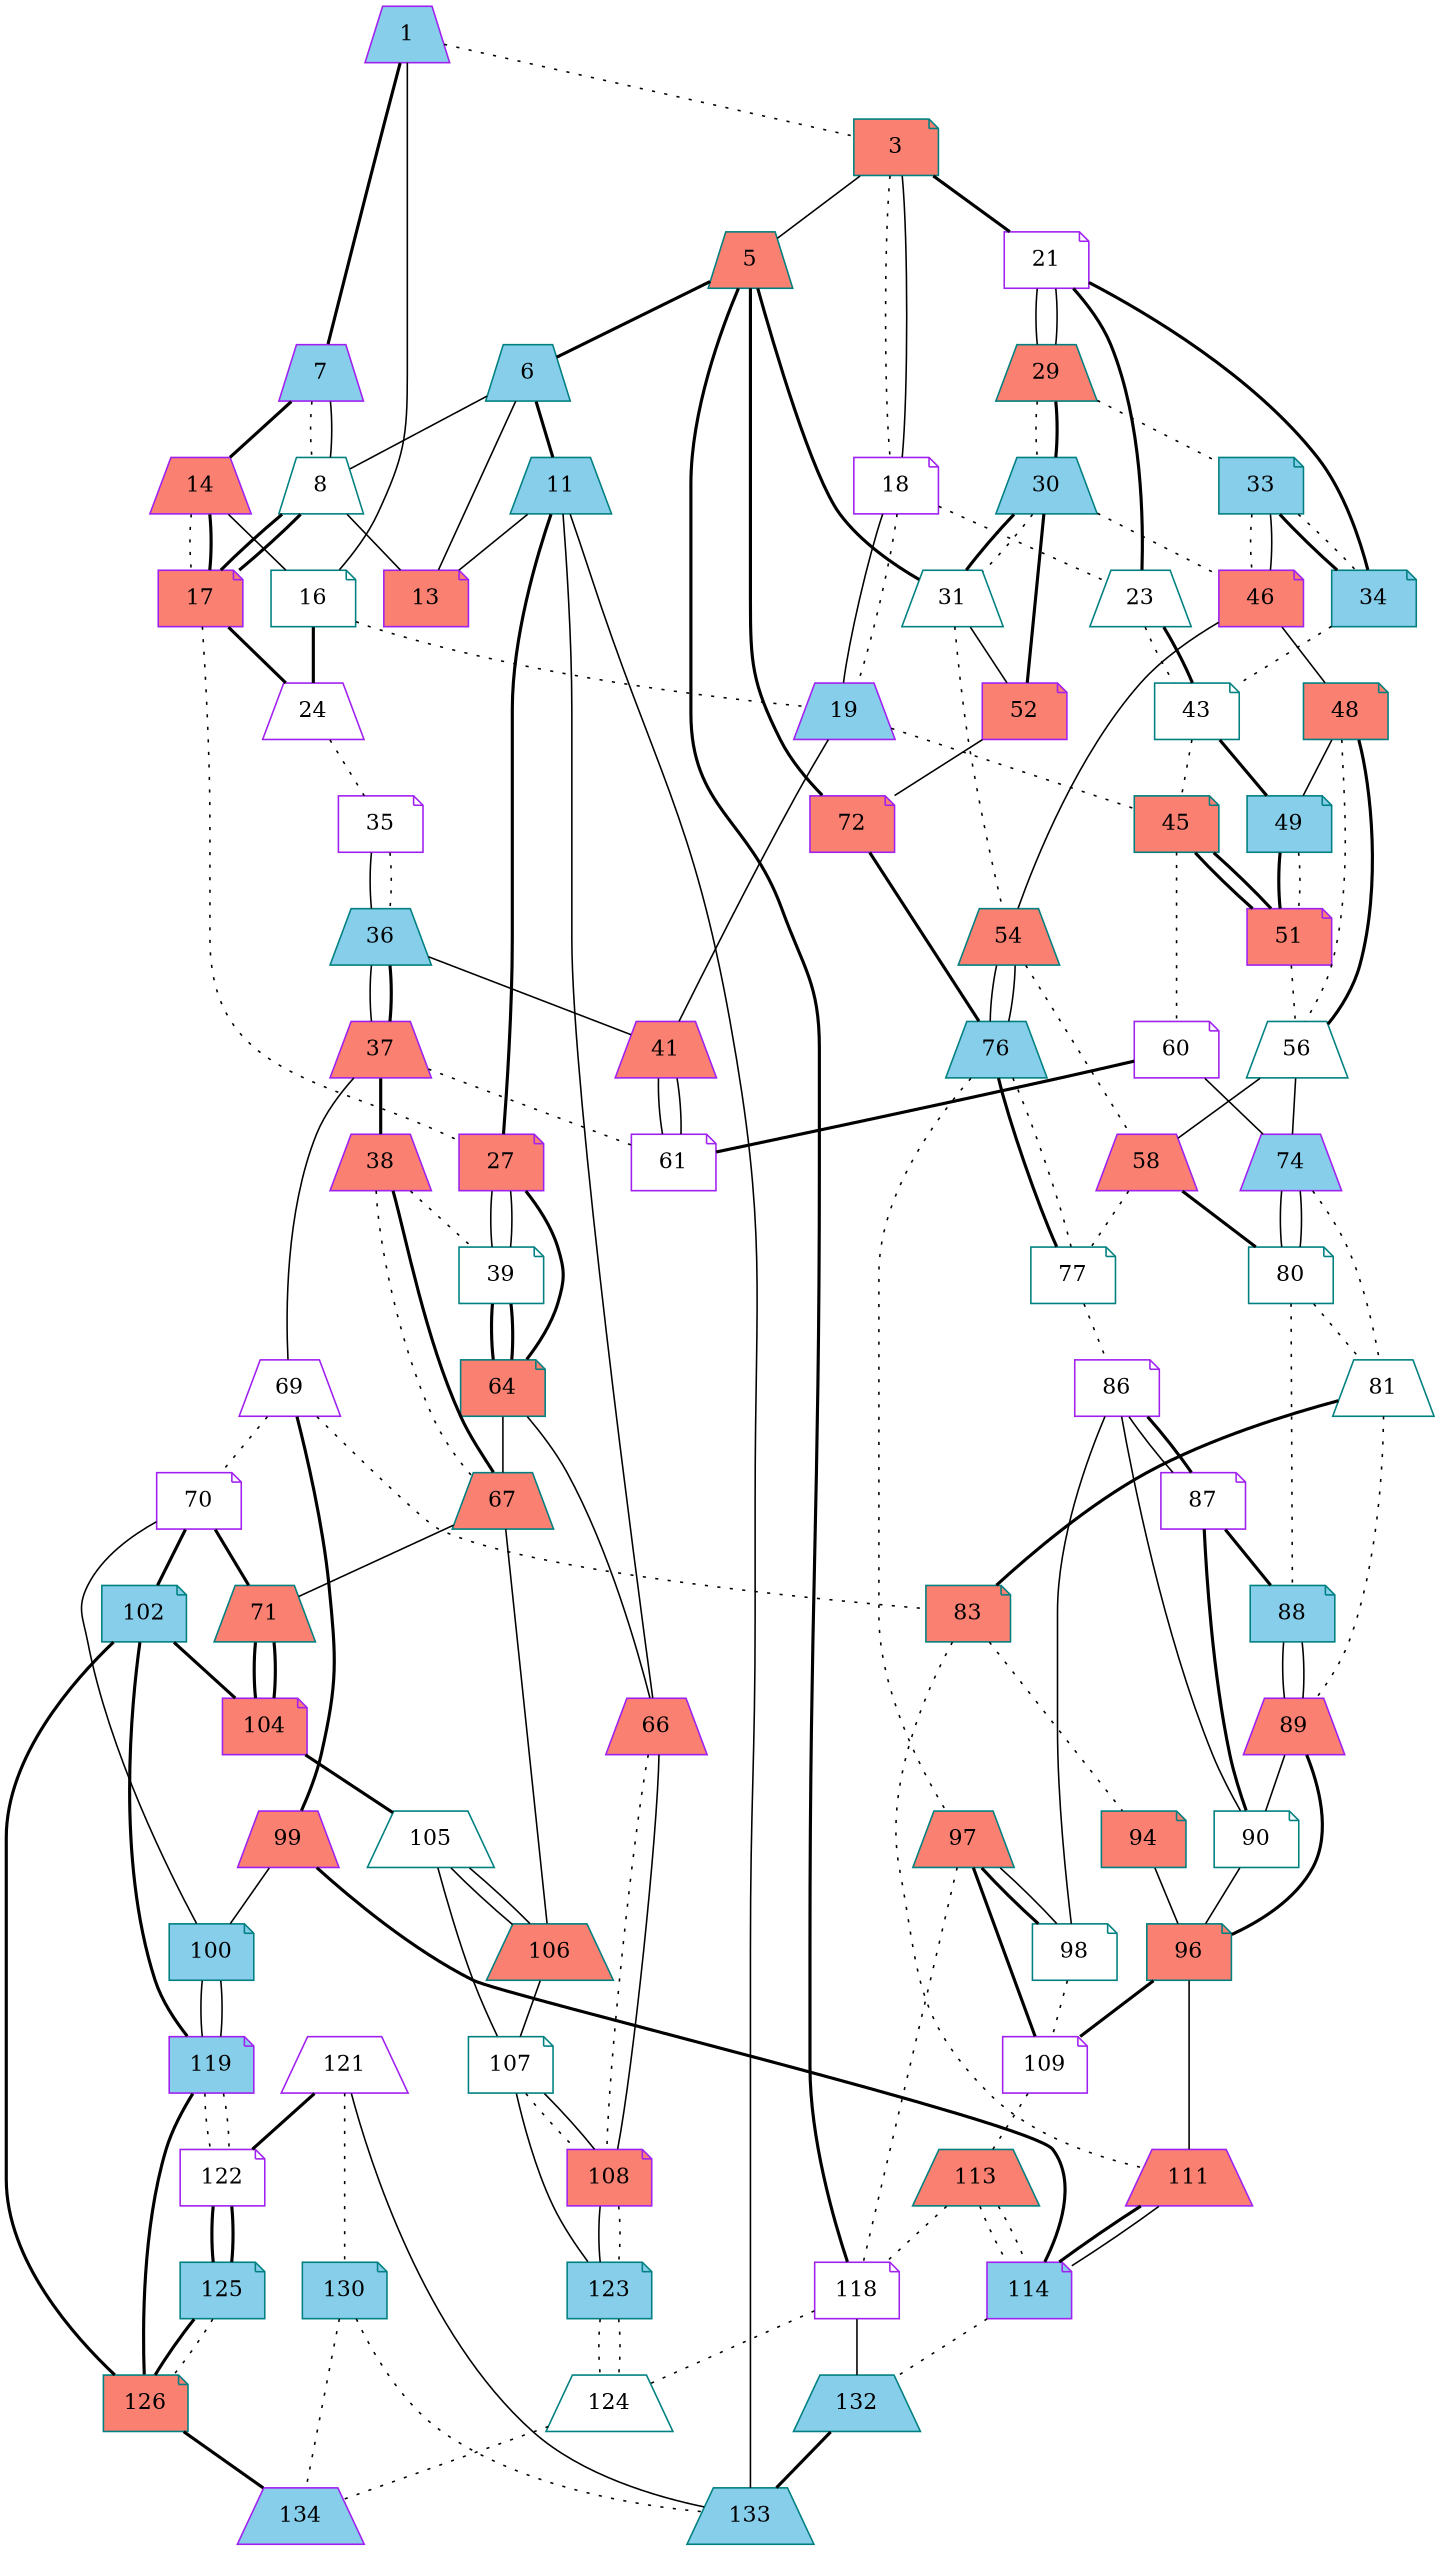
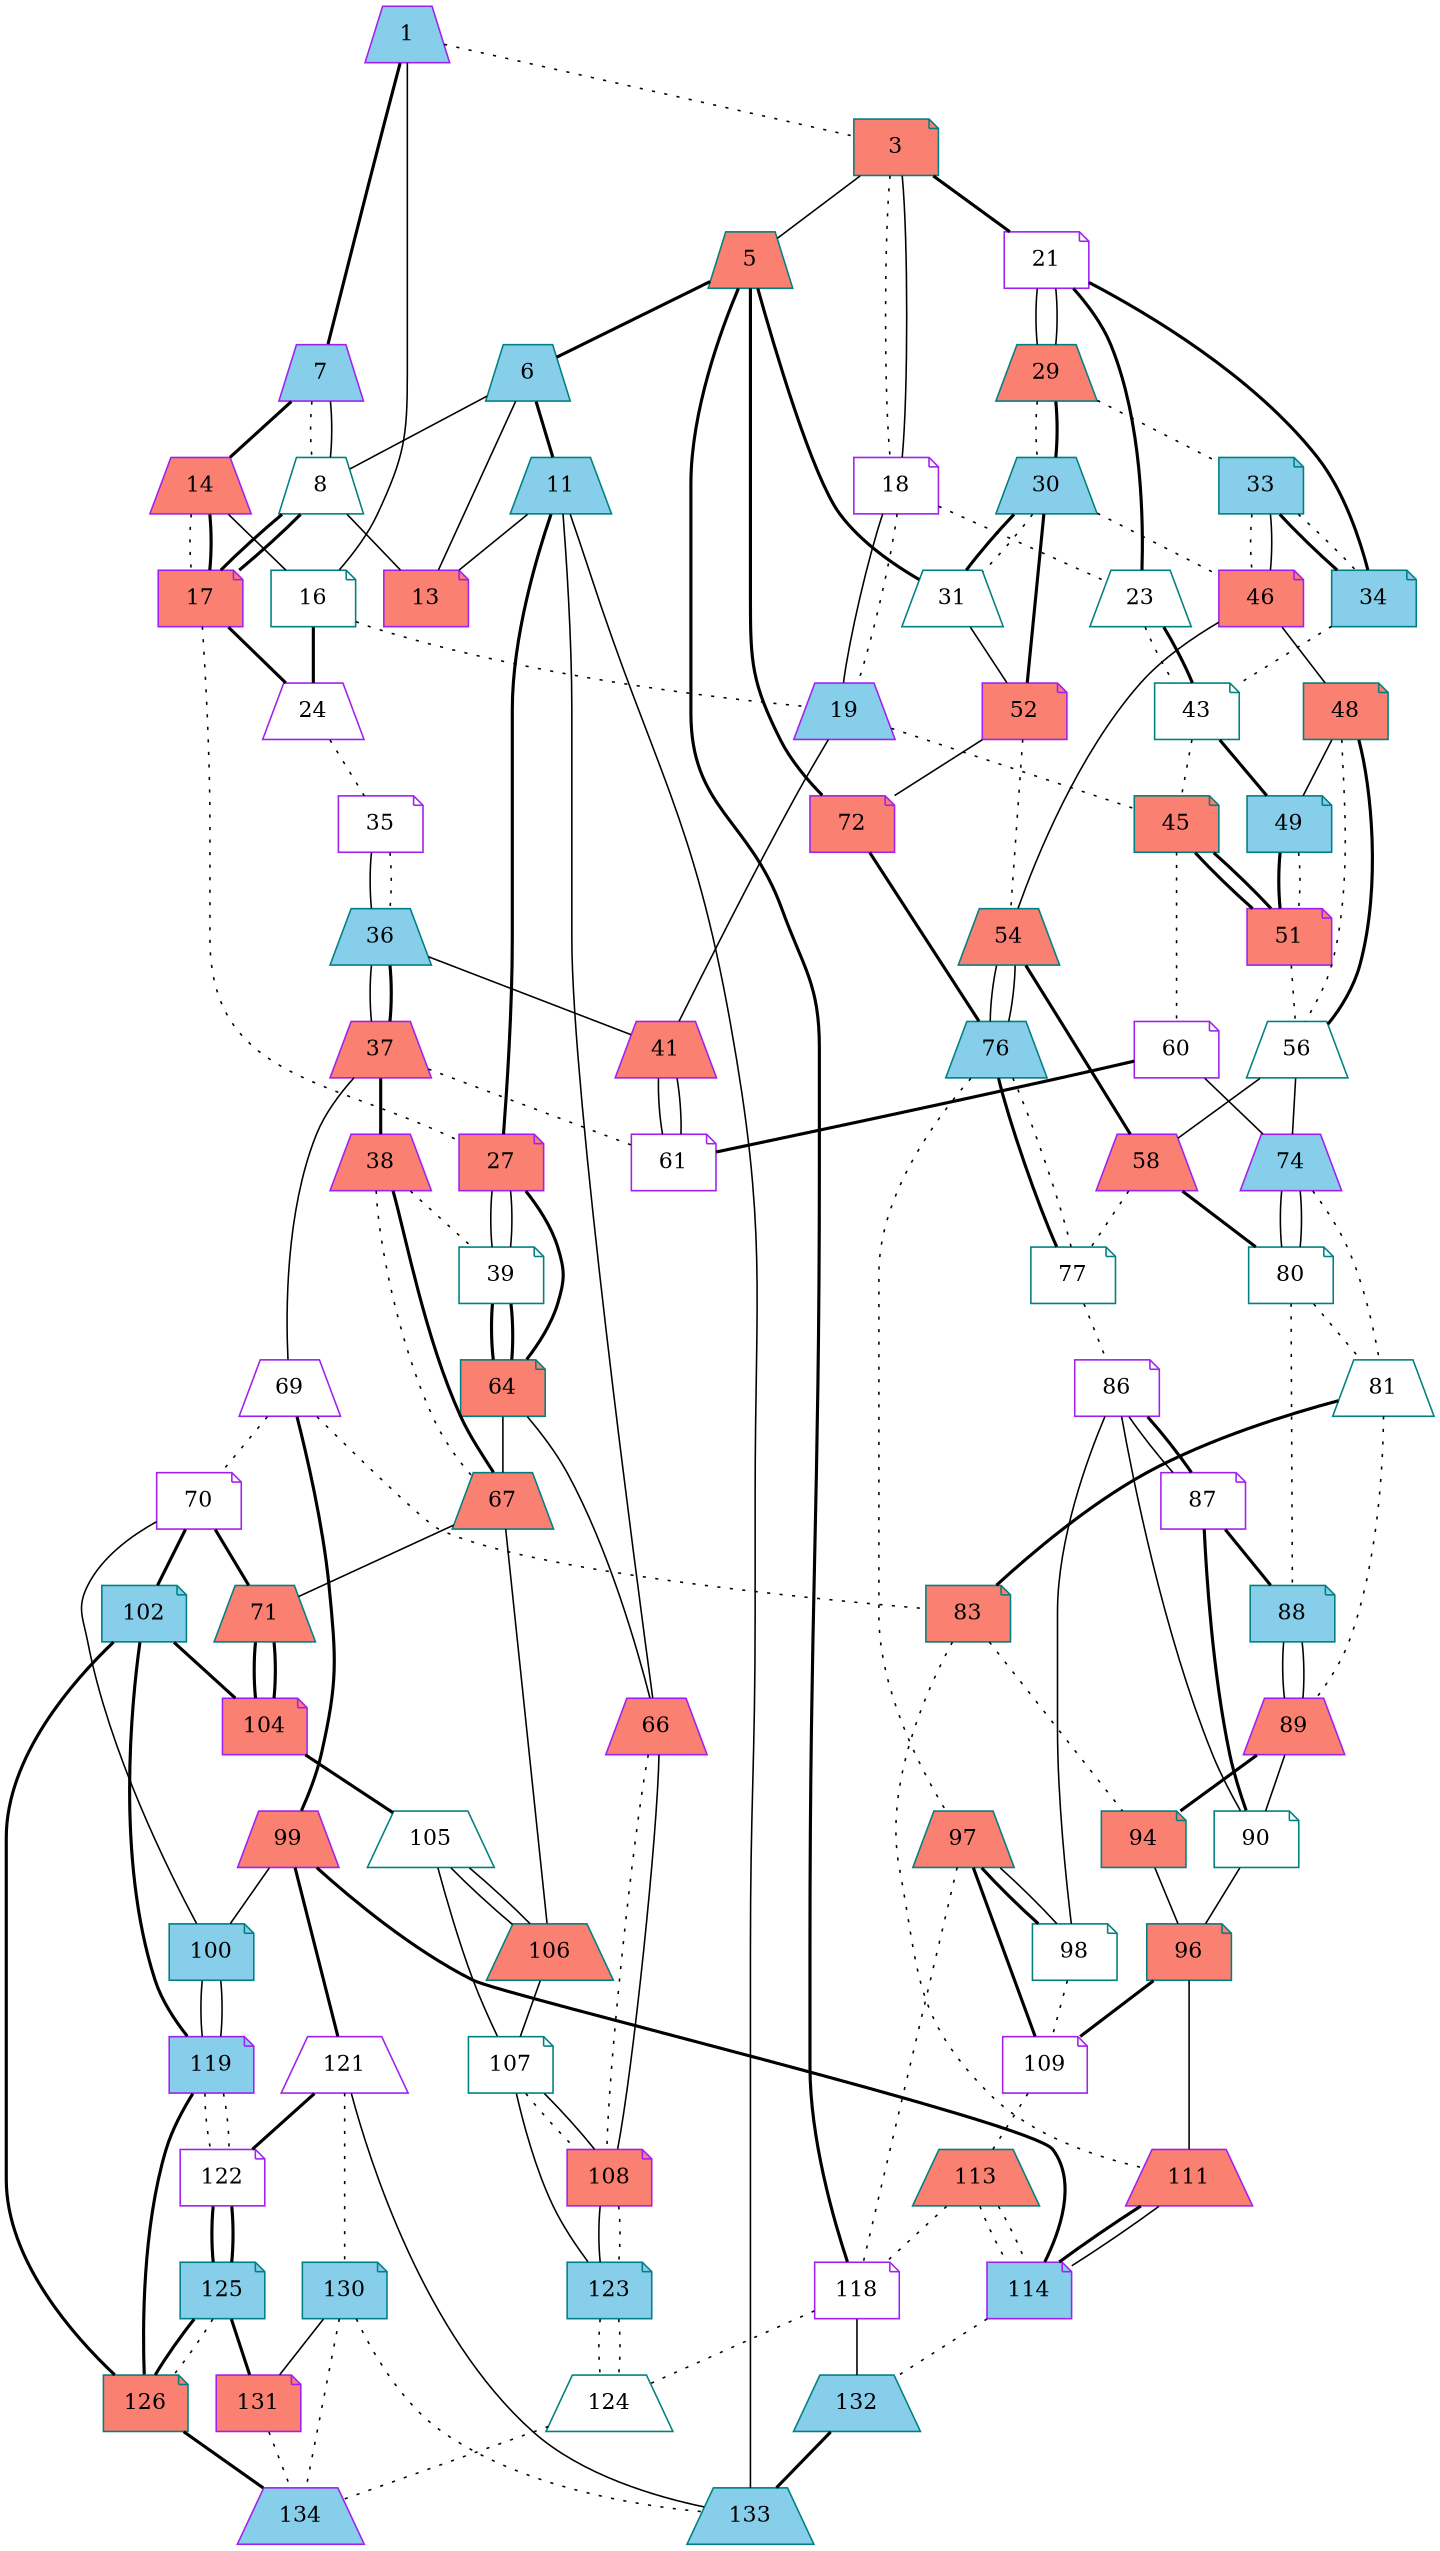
edge "31" -- "54": now "52" -- "54"
edge "54" -- "58": style dotted -> bold
edge "89" -- "96": now "89" -- "94"
edge "99" -- "121": added
node "131": added
